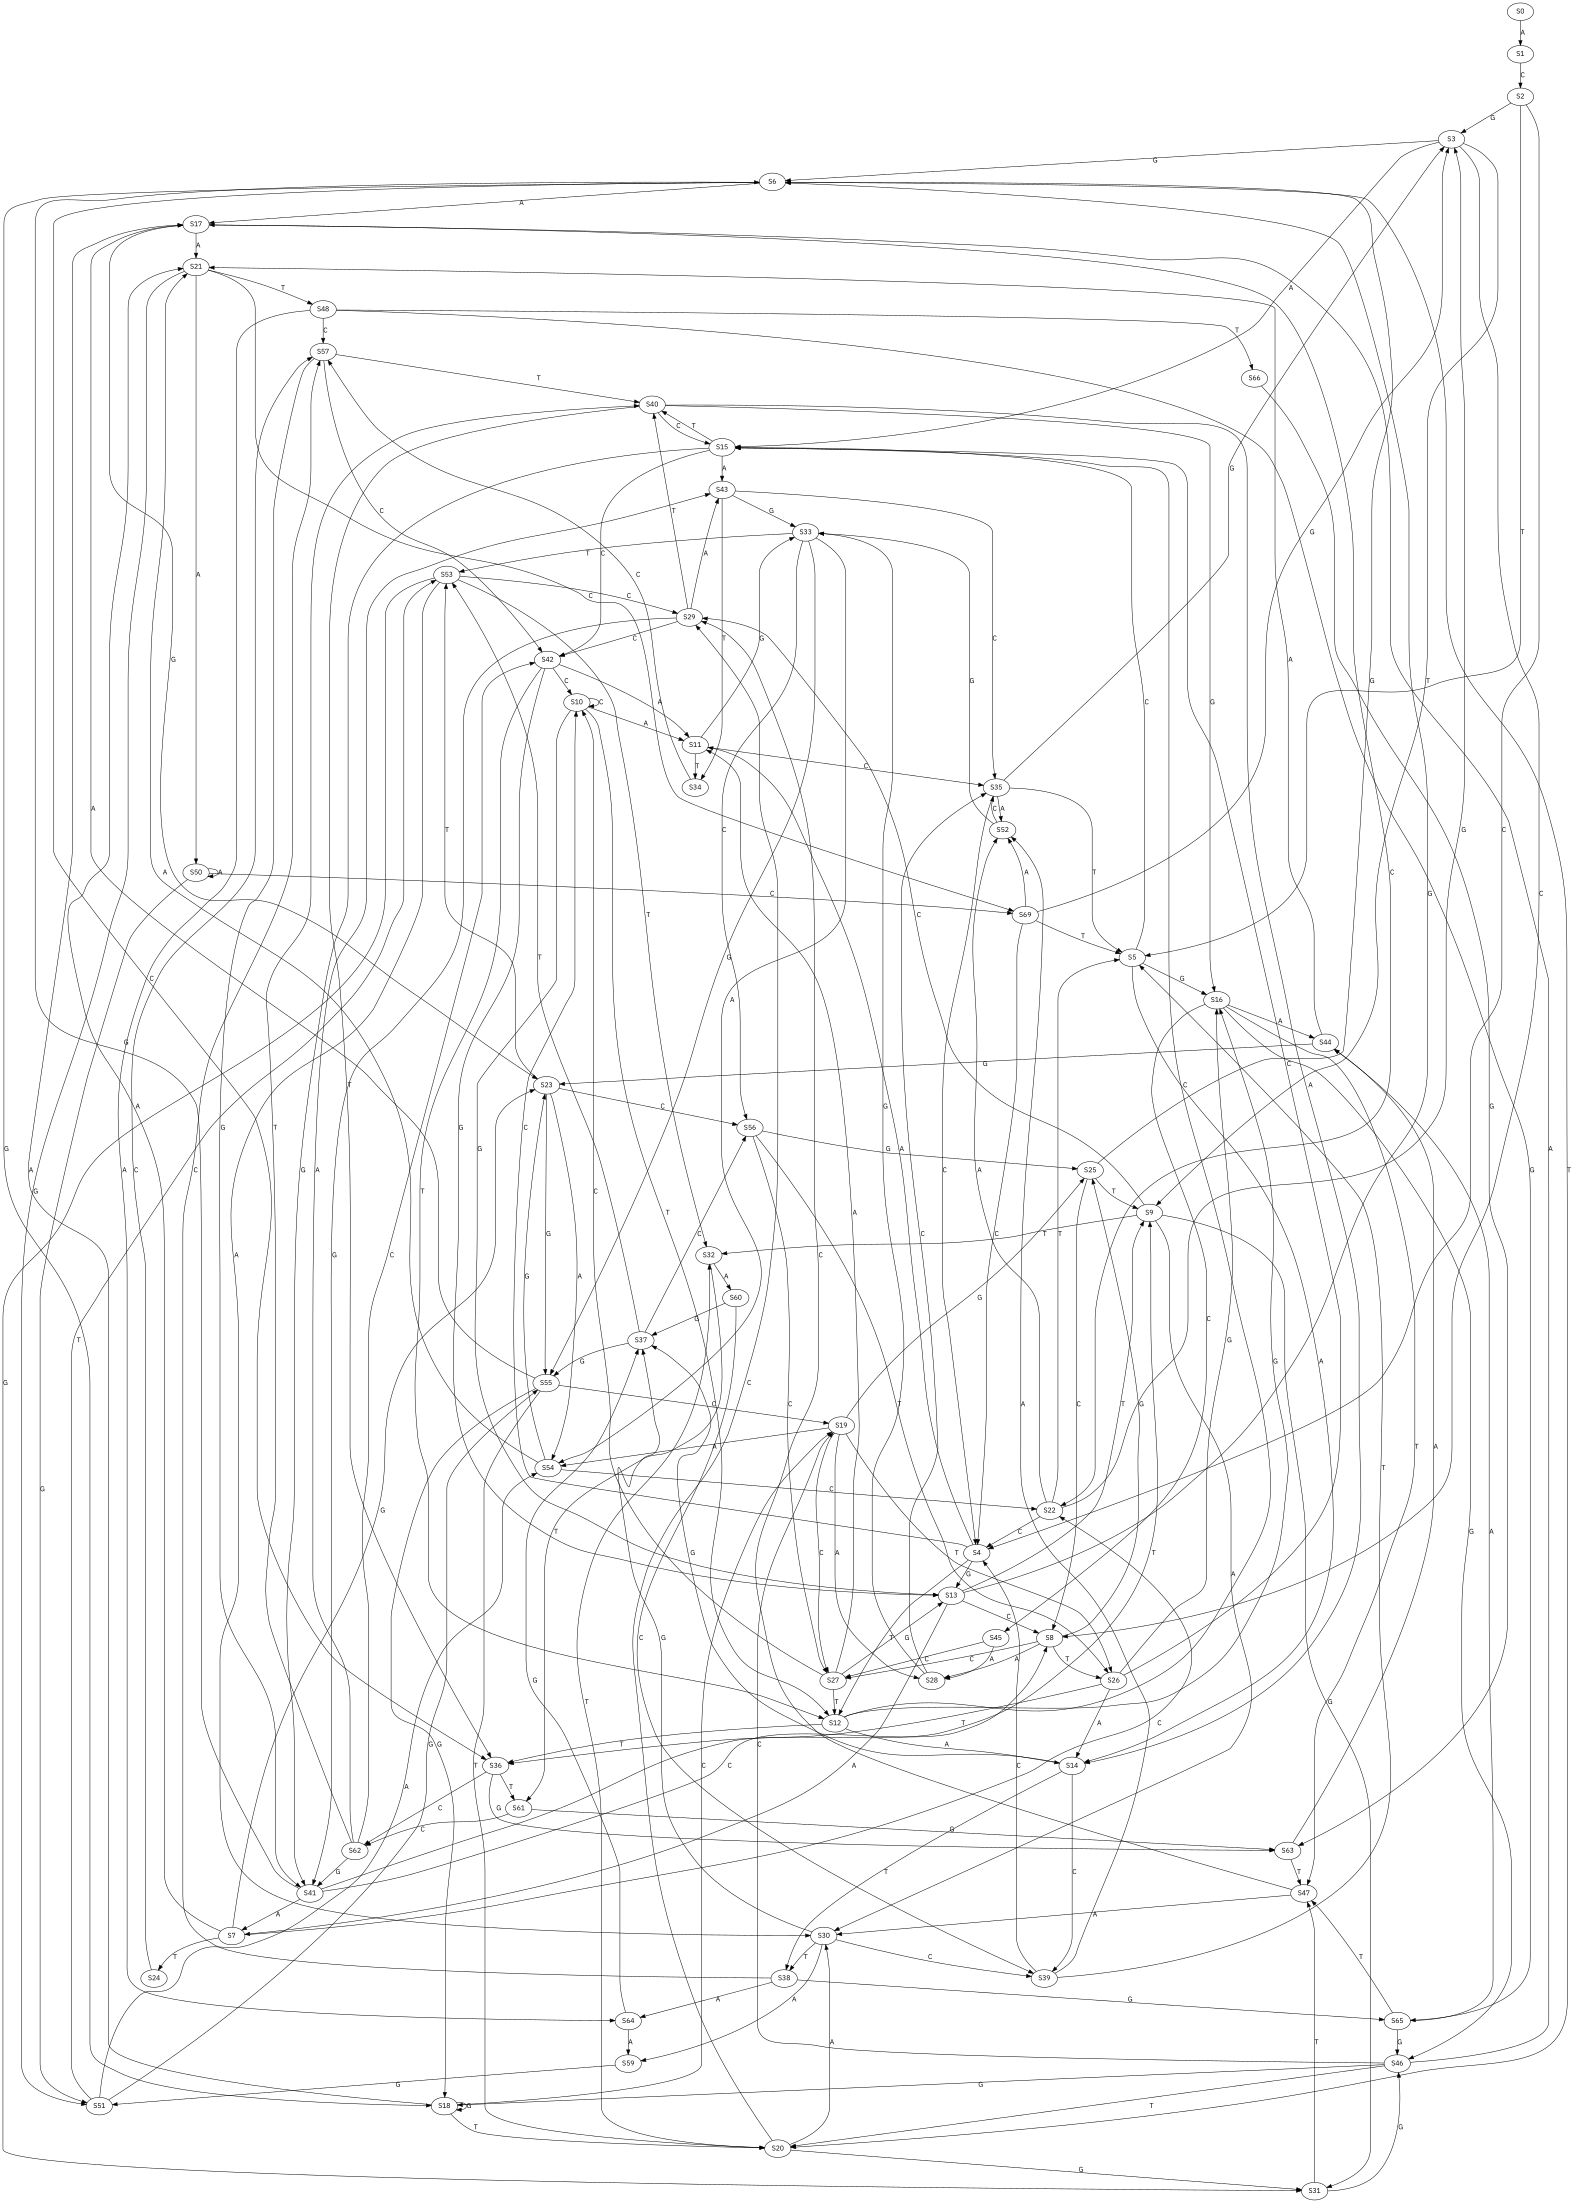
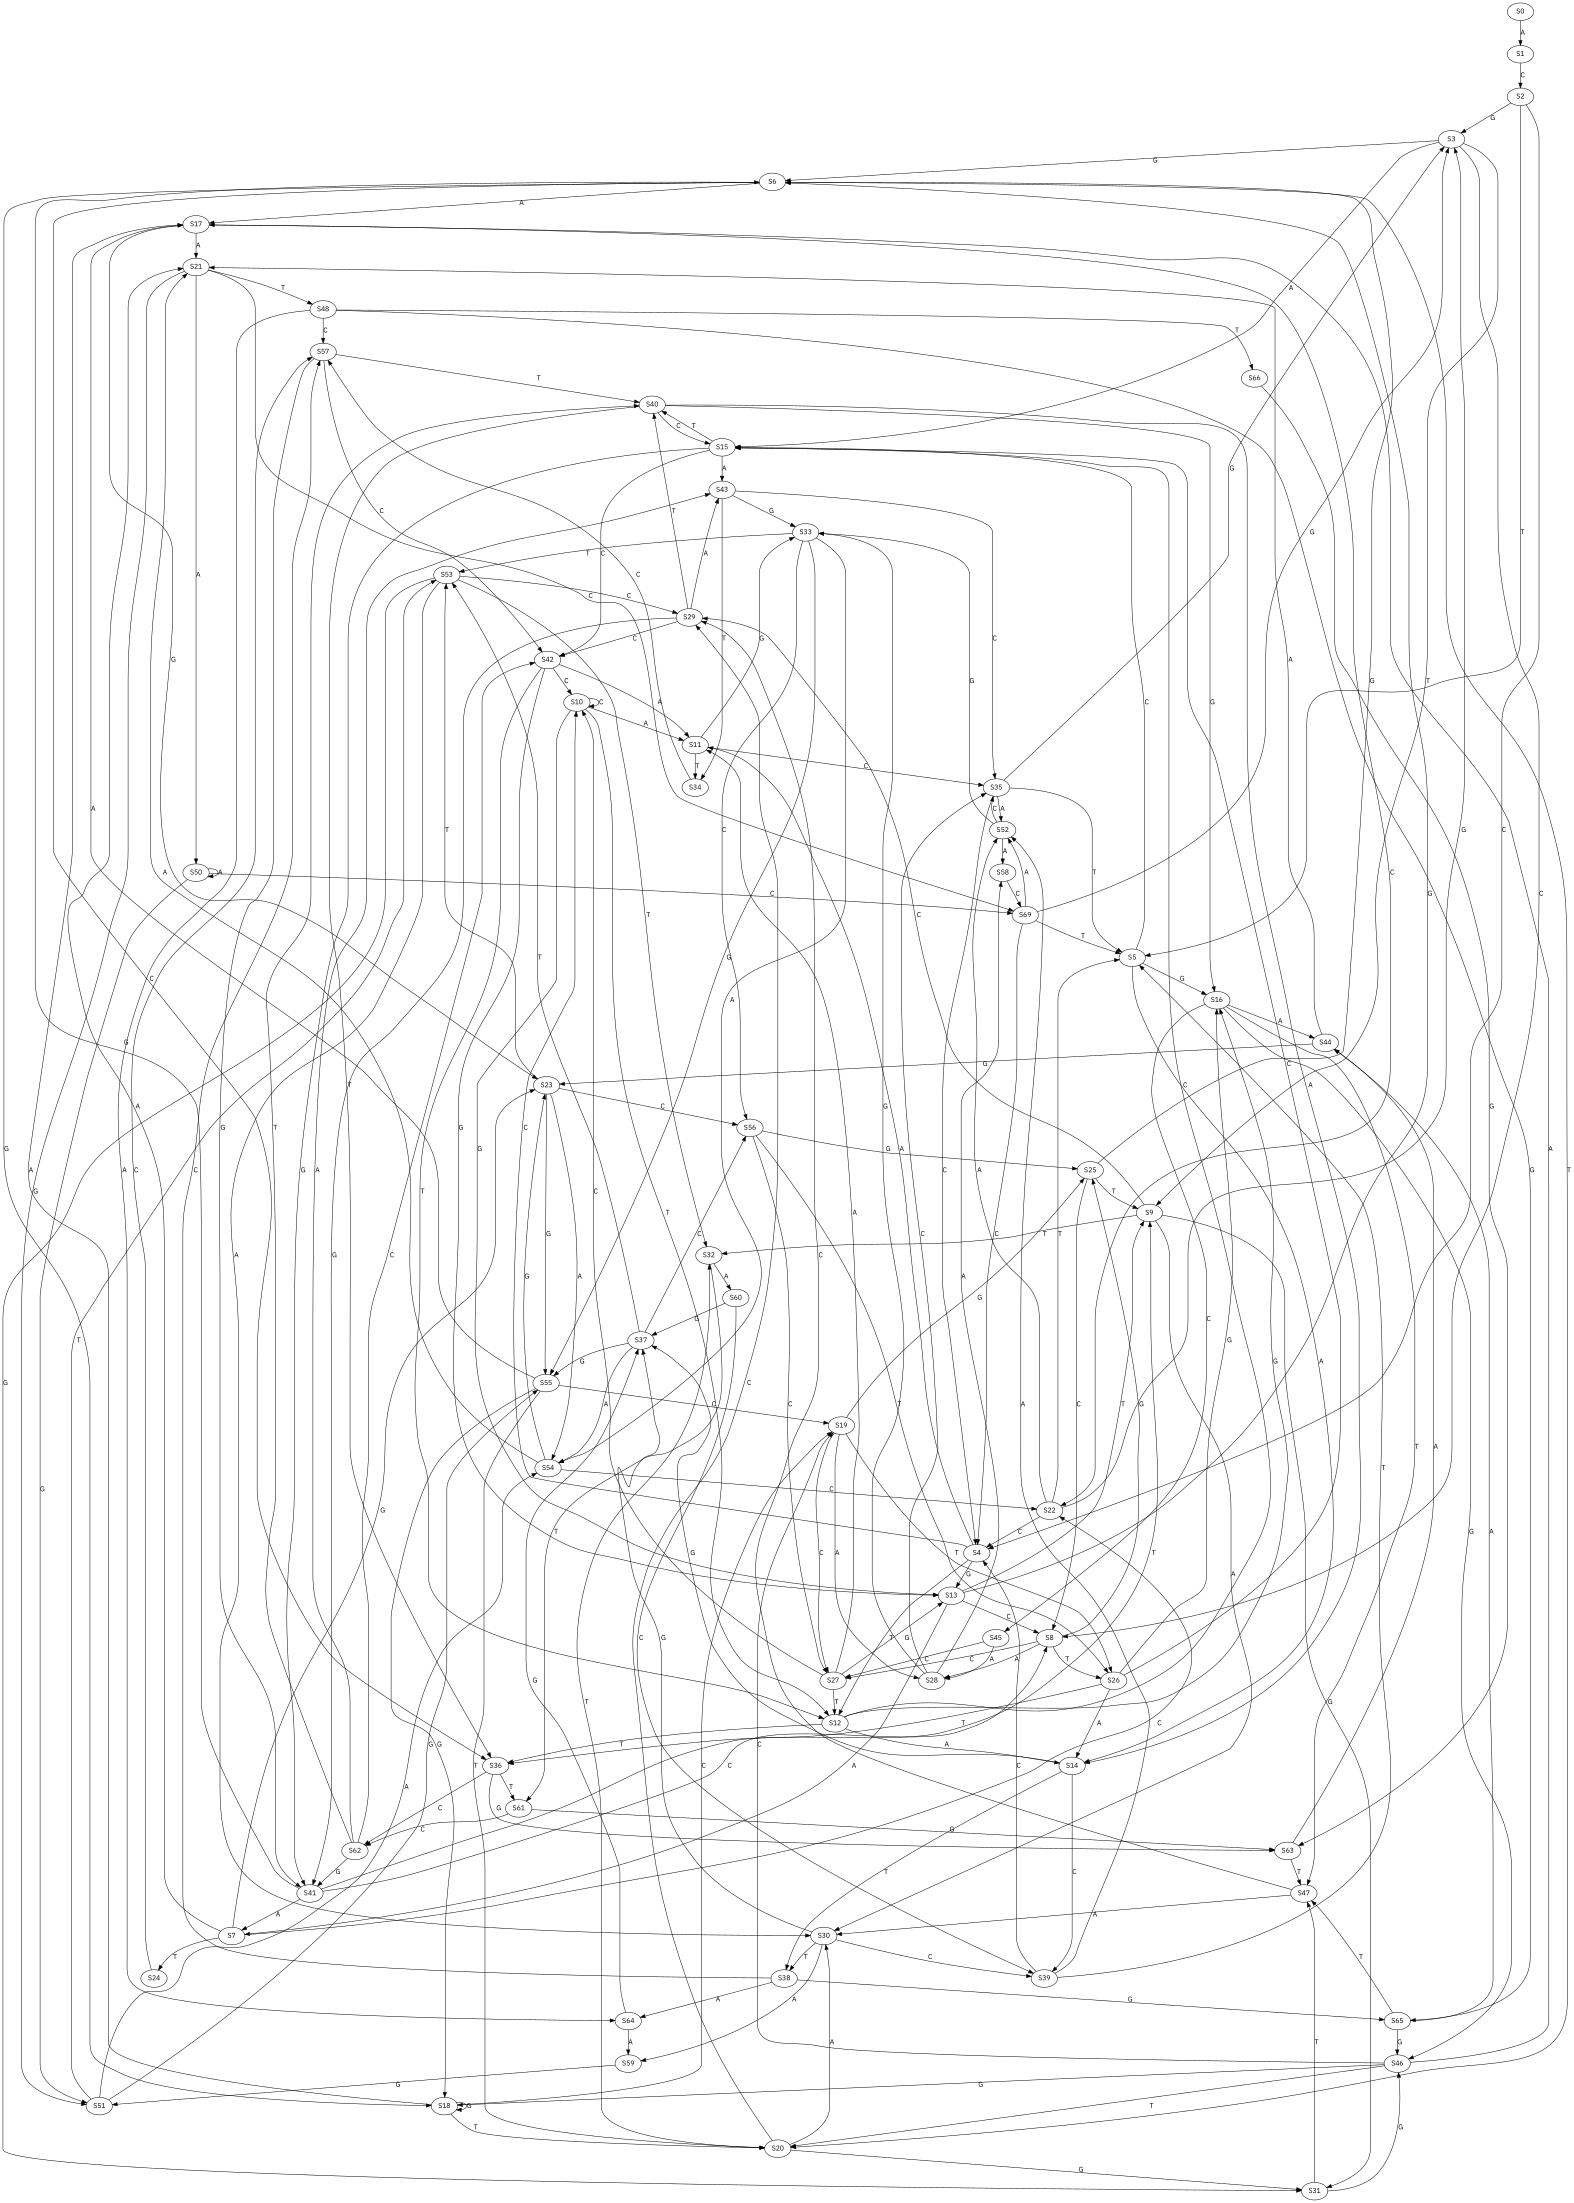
node "S58": added
edge "S19" -> "S54": now "S37" -> "S54"
